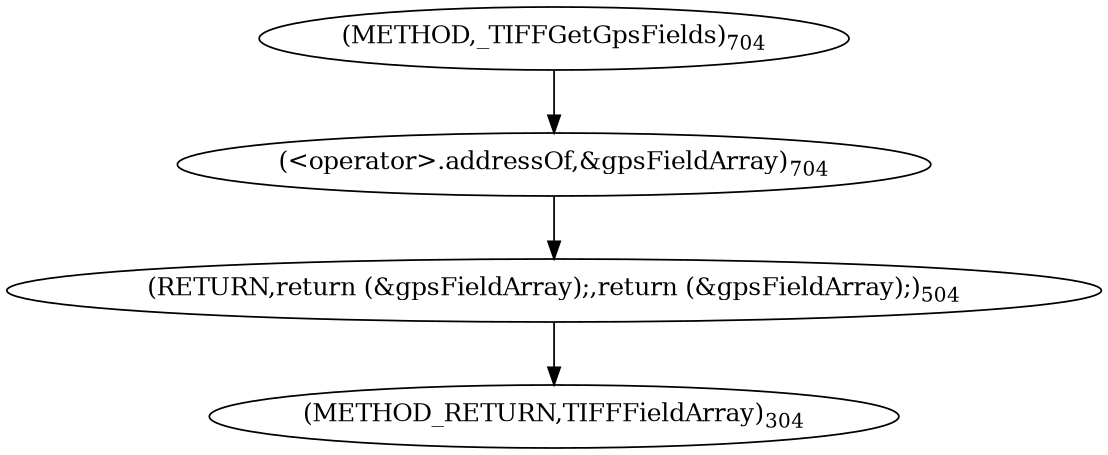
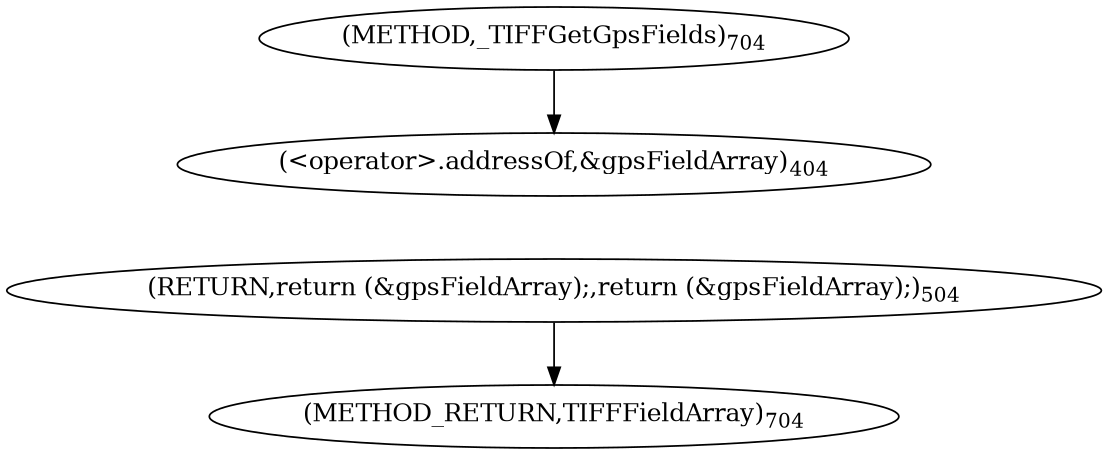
node "(<operator>.addressOf,&gpsFieldArray)": text "704" -> "404"
edge "(<operator>.addressOf,&gpsFieldArray)" -> "(RETURN,return (&gpsFieldArray);,return (&gpsFieldArray);)": removed
node "(METHOD_RETURN,TIFFFieldArray)": text "304" -> "704"
